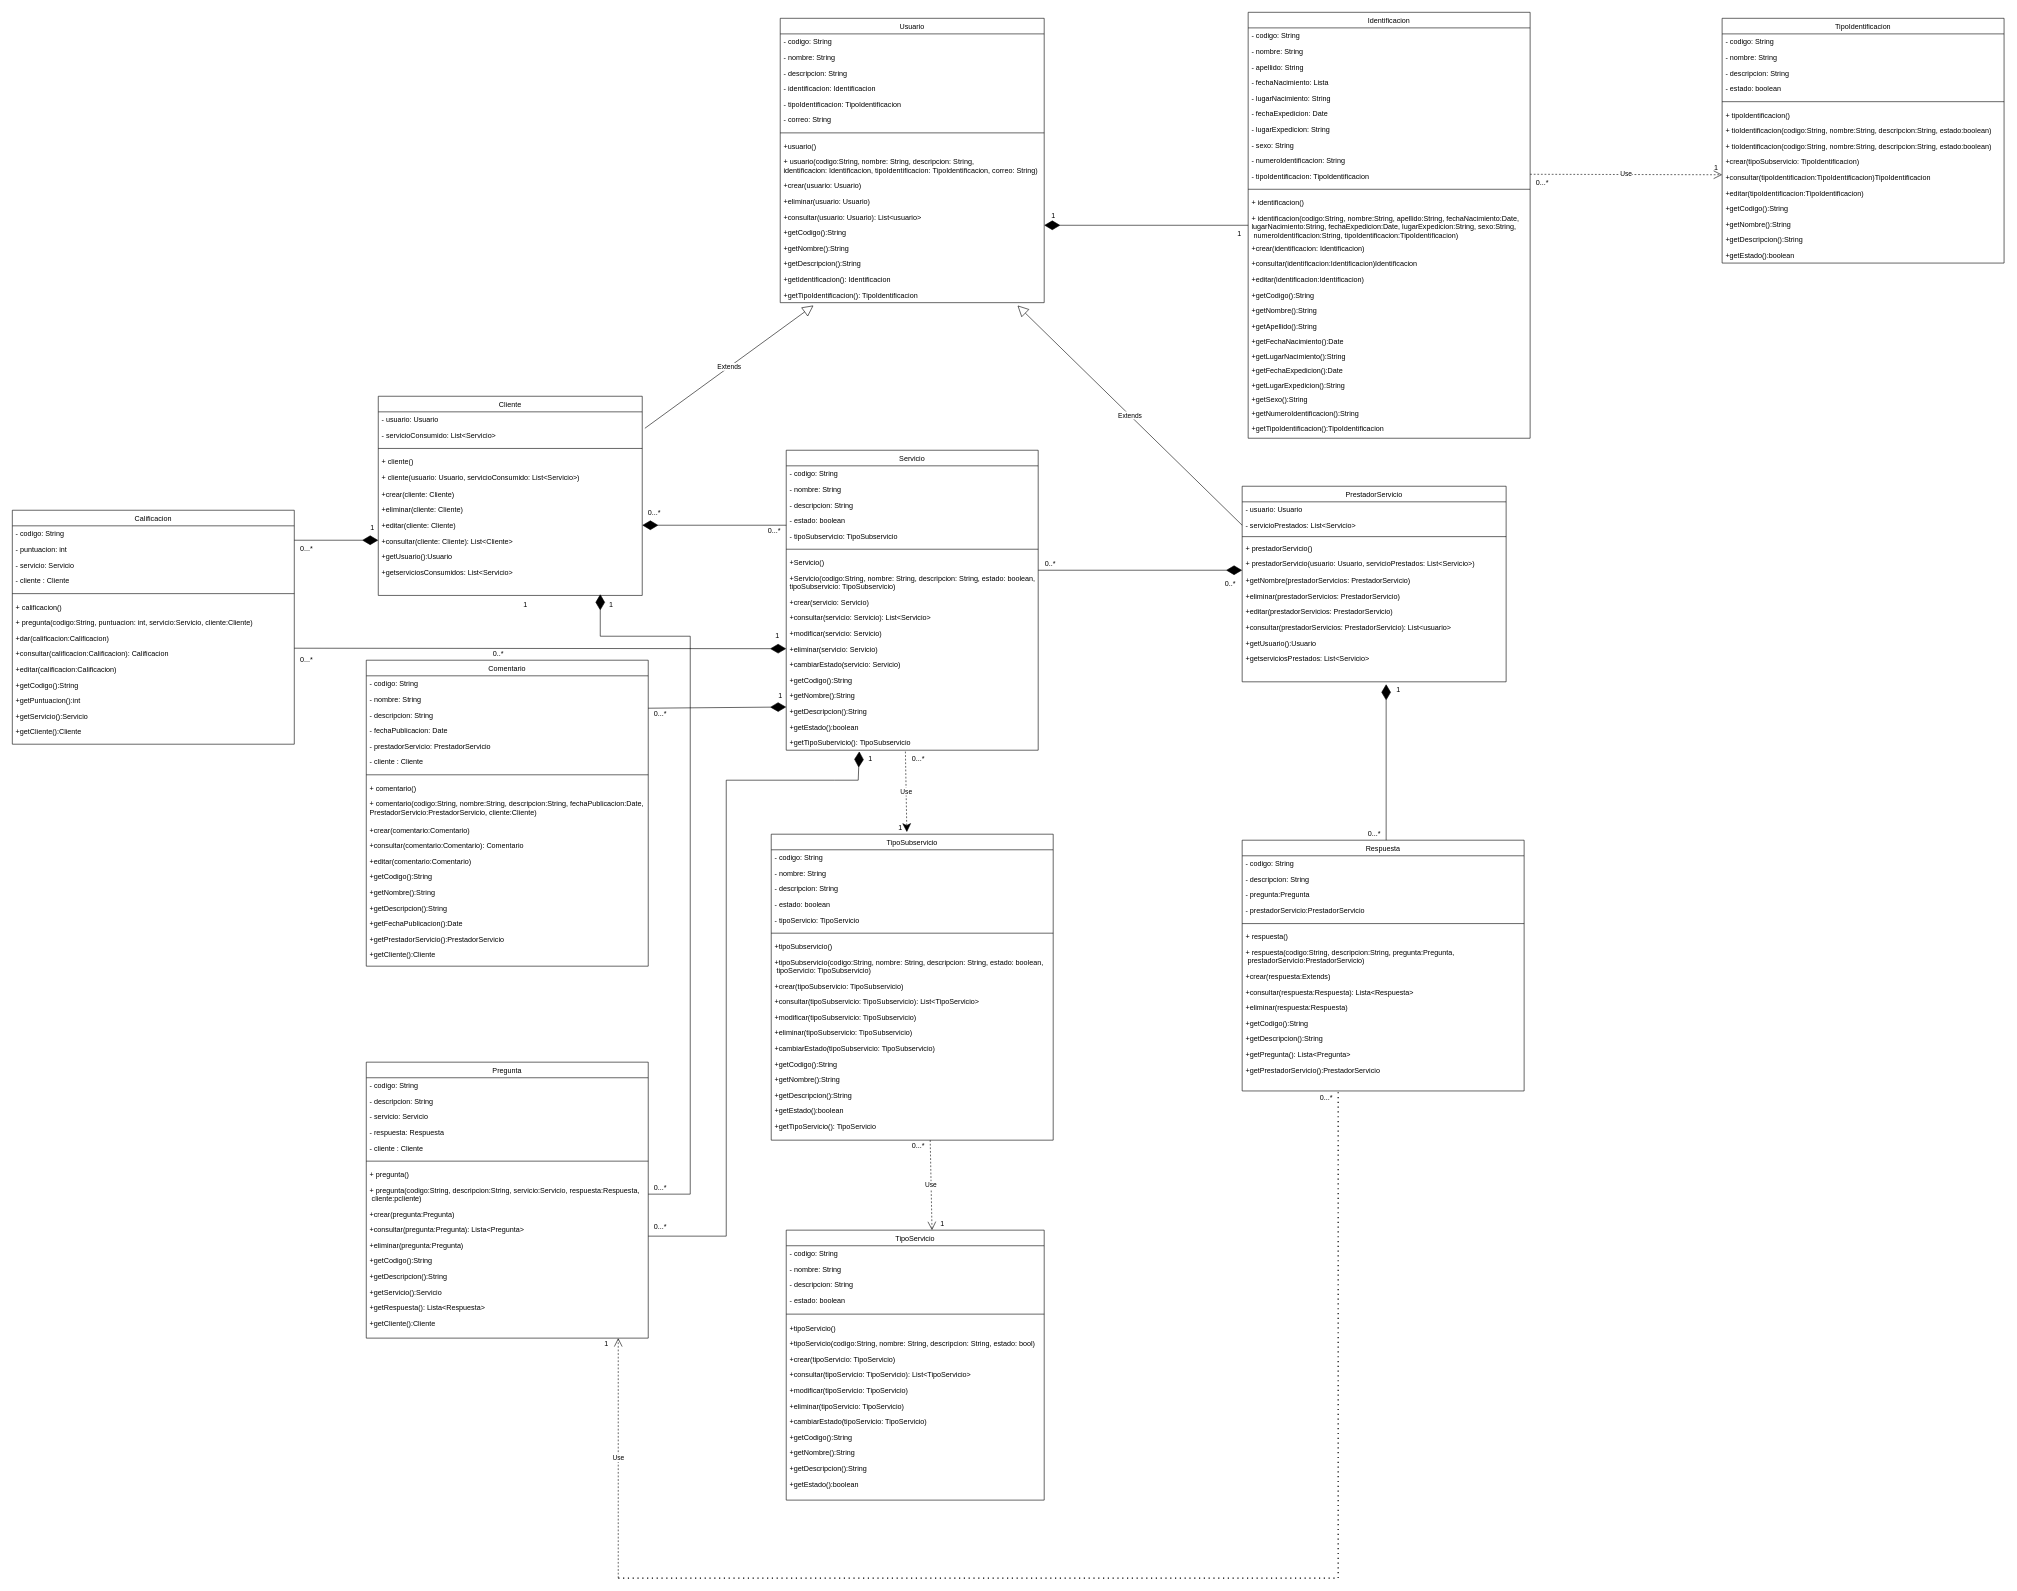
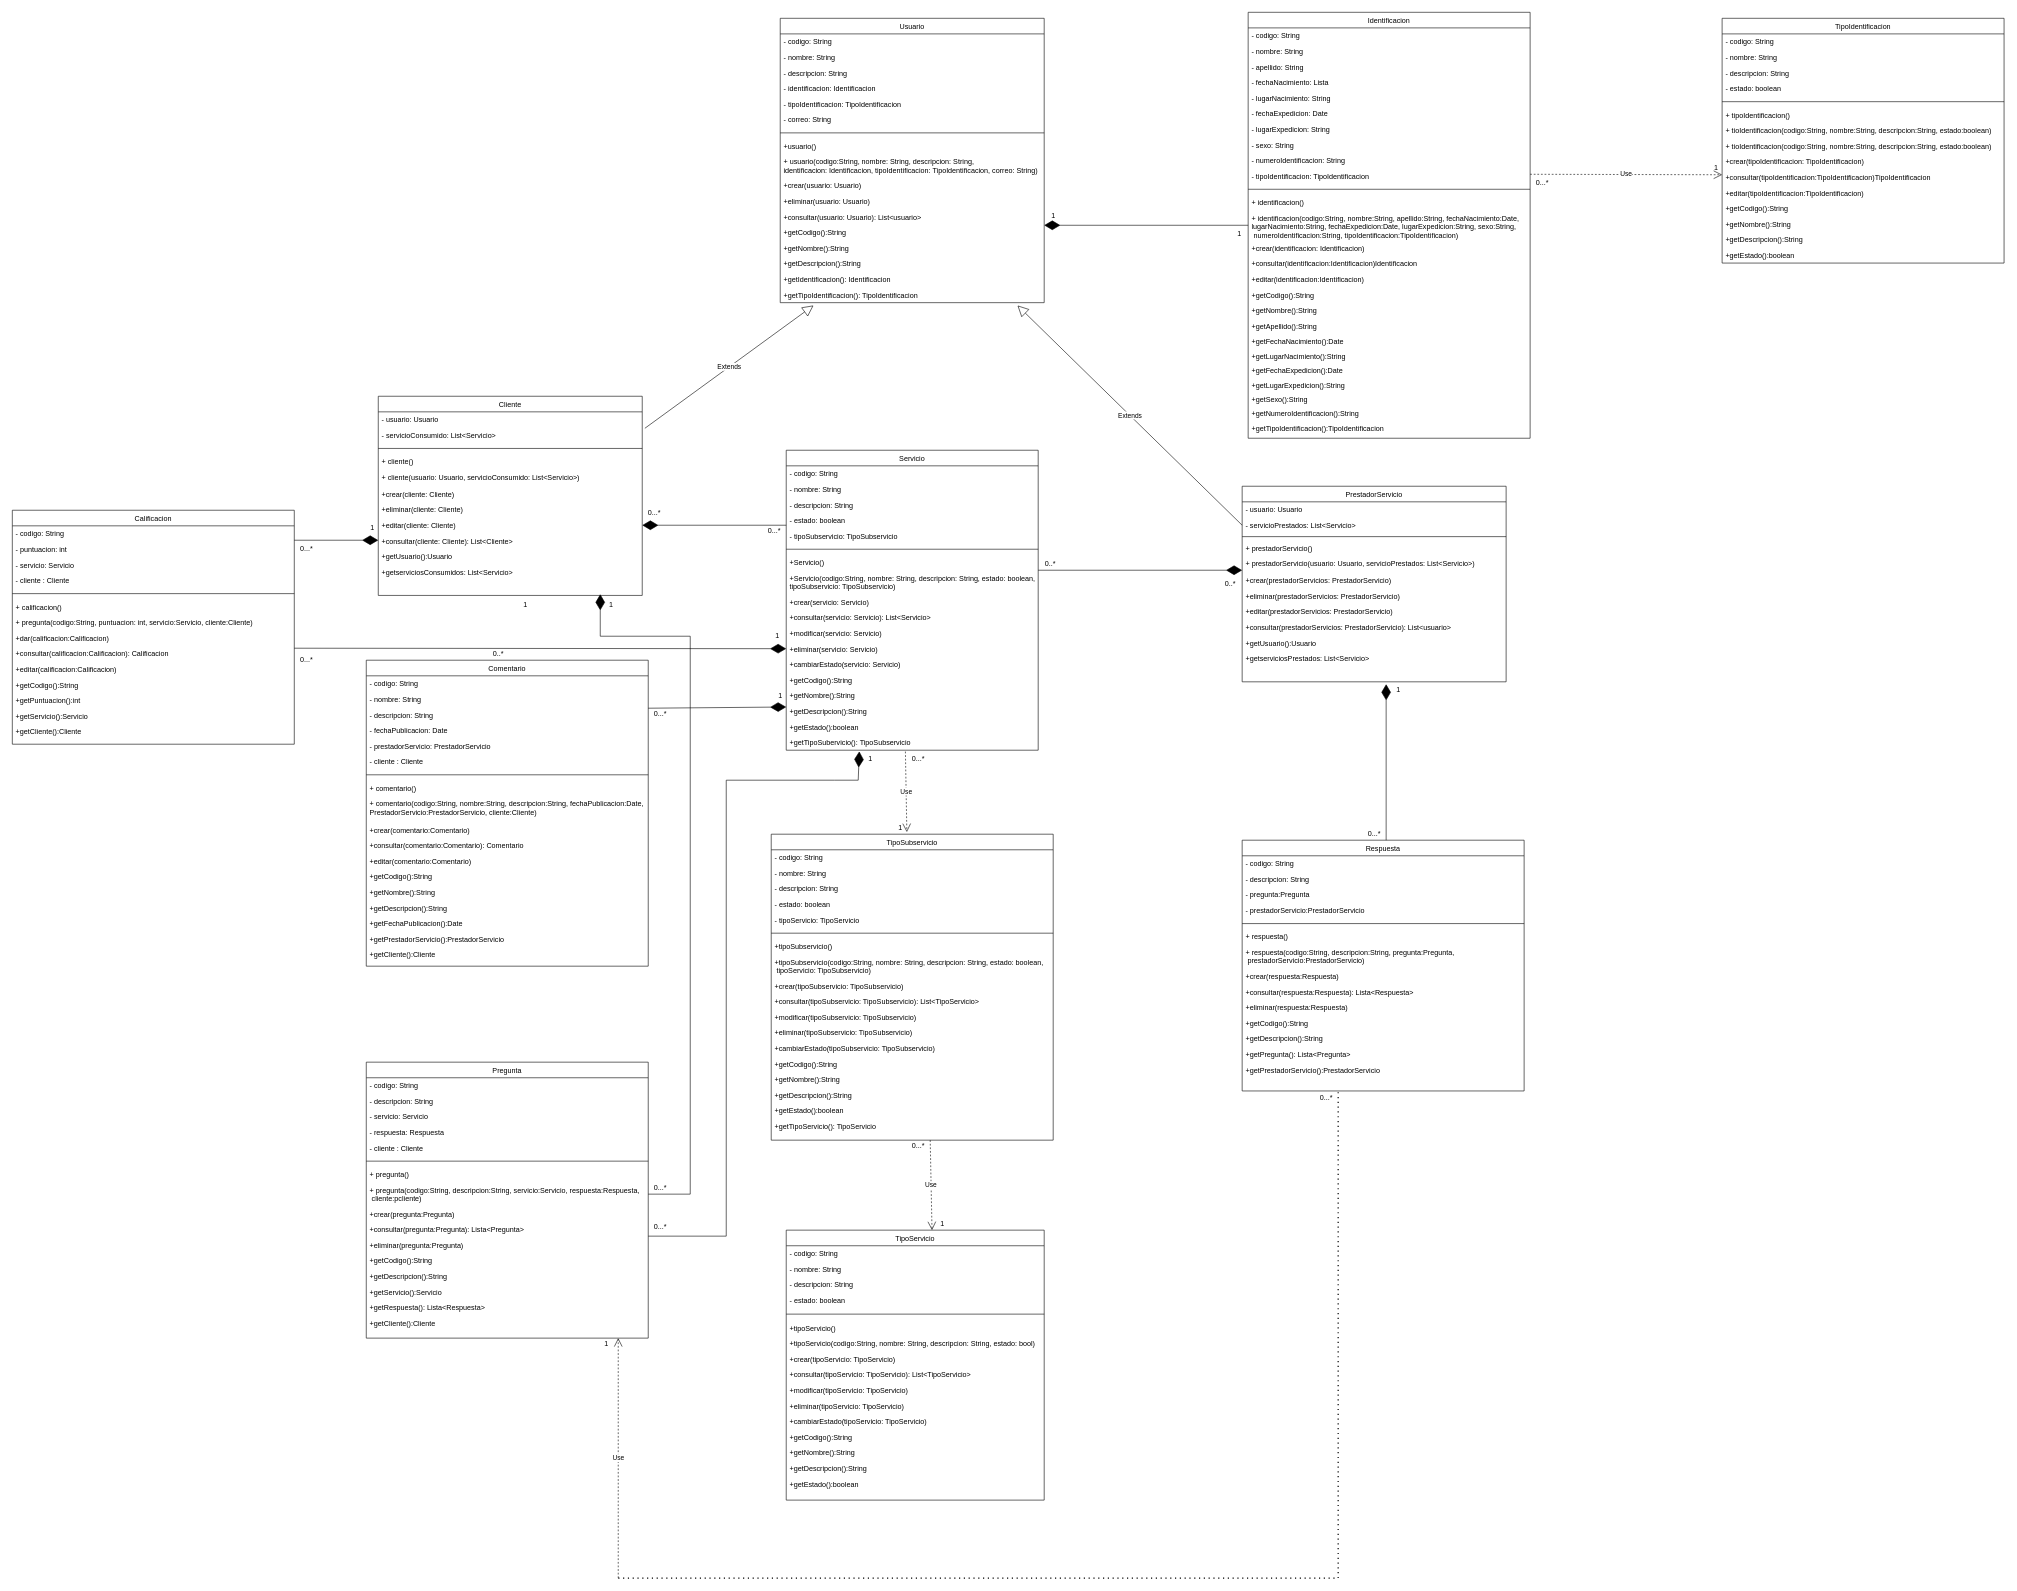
node "+crear(tipoSubservicio: TipoIdentificacion)": label "+crear(tipoSubservicio: TipoIdentificacion)" -> "+crear(tipoIdentificacion: TipoIdentificacion)"
node "+getNombre(prestadorServicios: PrestadorServicio)": label "+getNombre(prestadorServicios: PrestadorServicio)" -> "+crear(prestadorServicios: PrestadorServicio)"
edge "+getTipoSubervicio(): TipoSubservicio" -> "TipoSubservicio": arrowhead classic -> open
node "+crear(respuesta:Extends)": label "+crear(respuesta:Extends)" -> "+crear(respuesta:Respuesta)"
